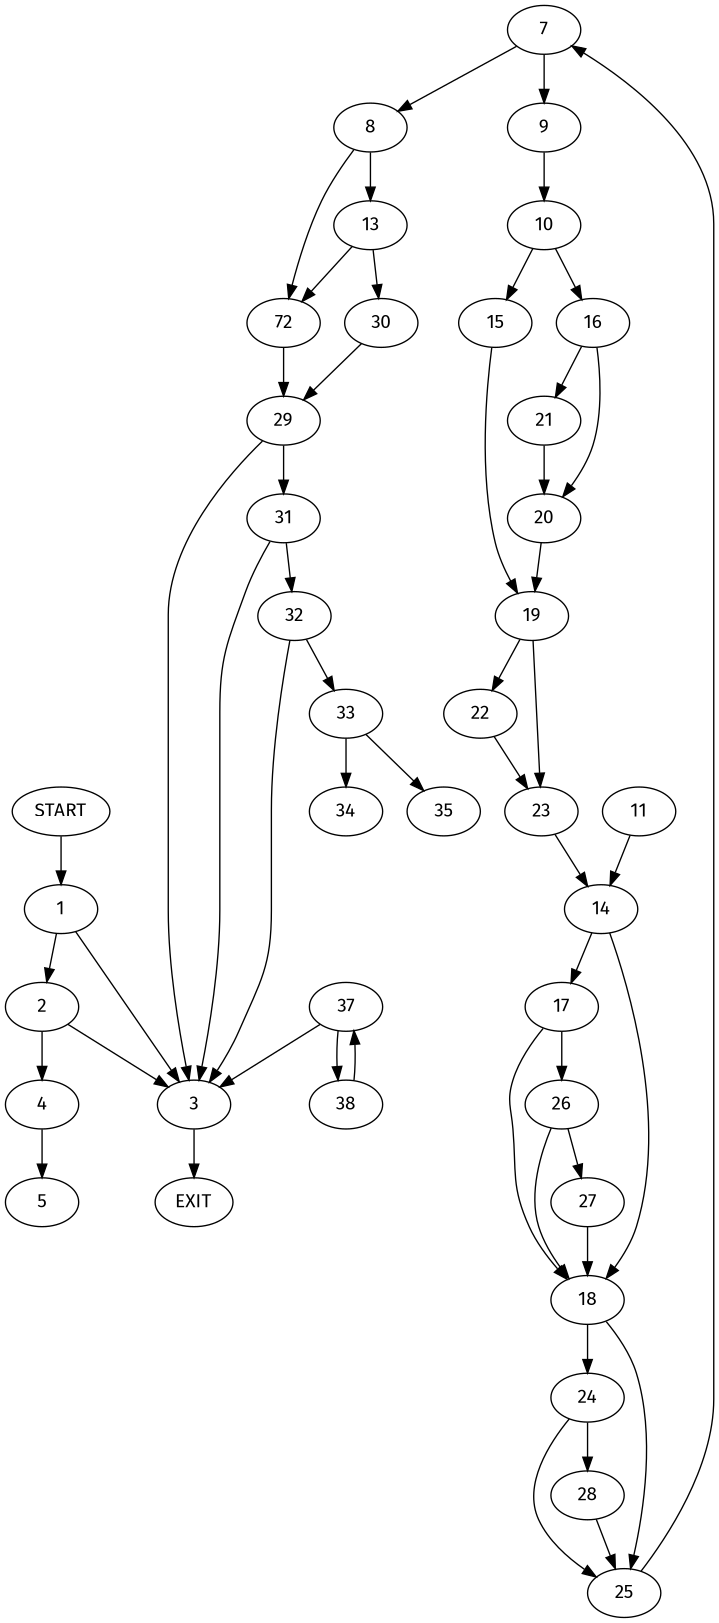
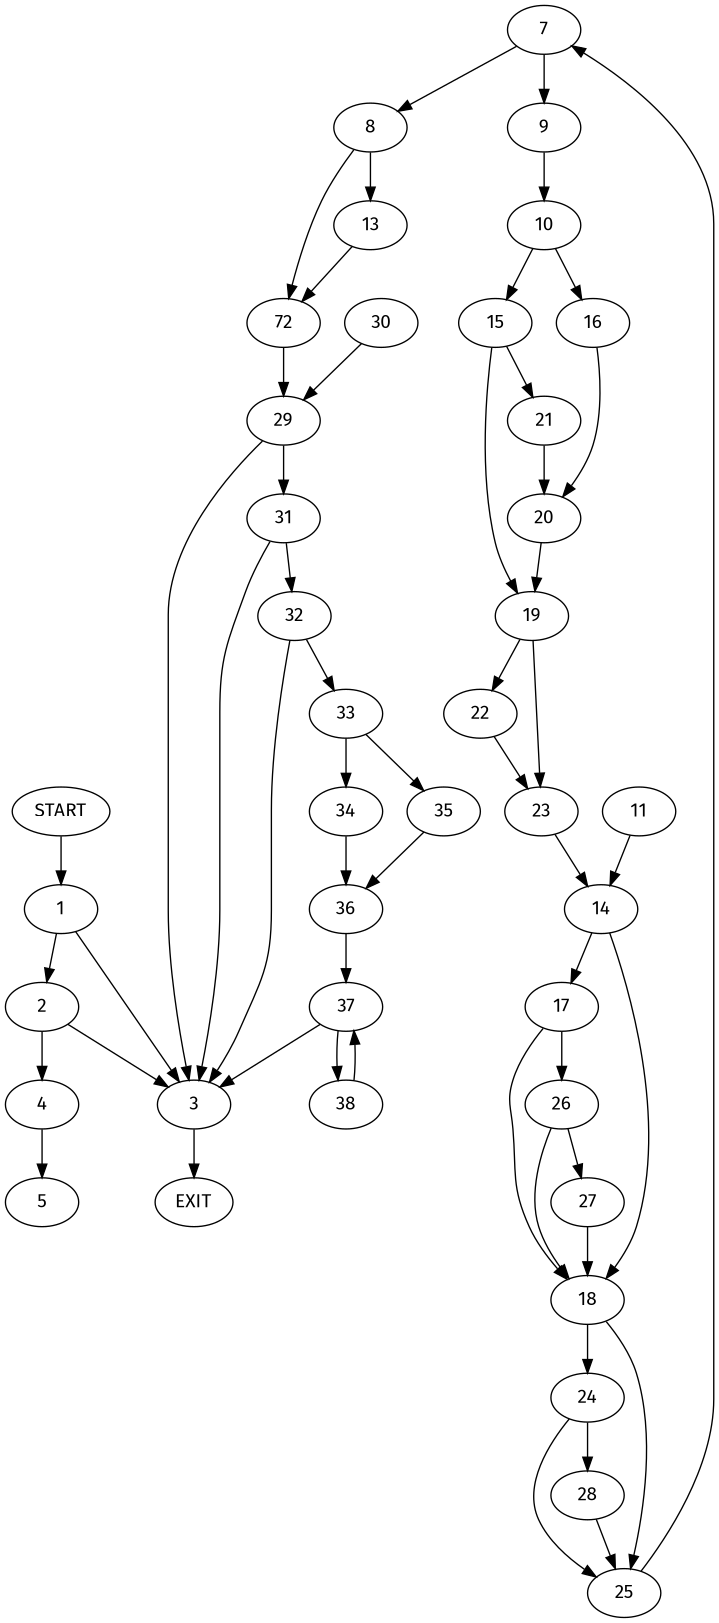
edge "13" -> "30": removed
edge "16" -> "21": now "15" -> "21"
node "36": added
